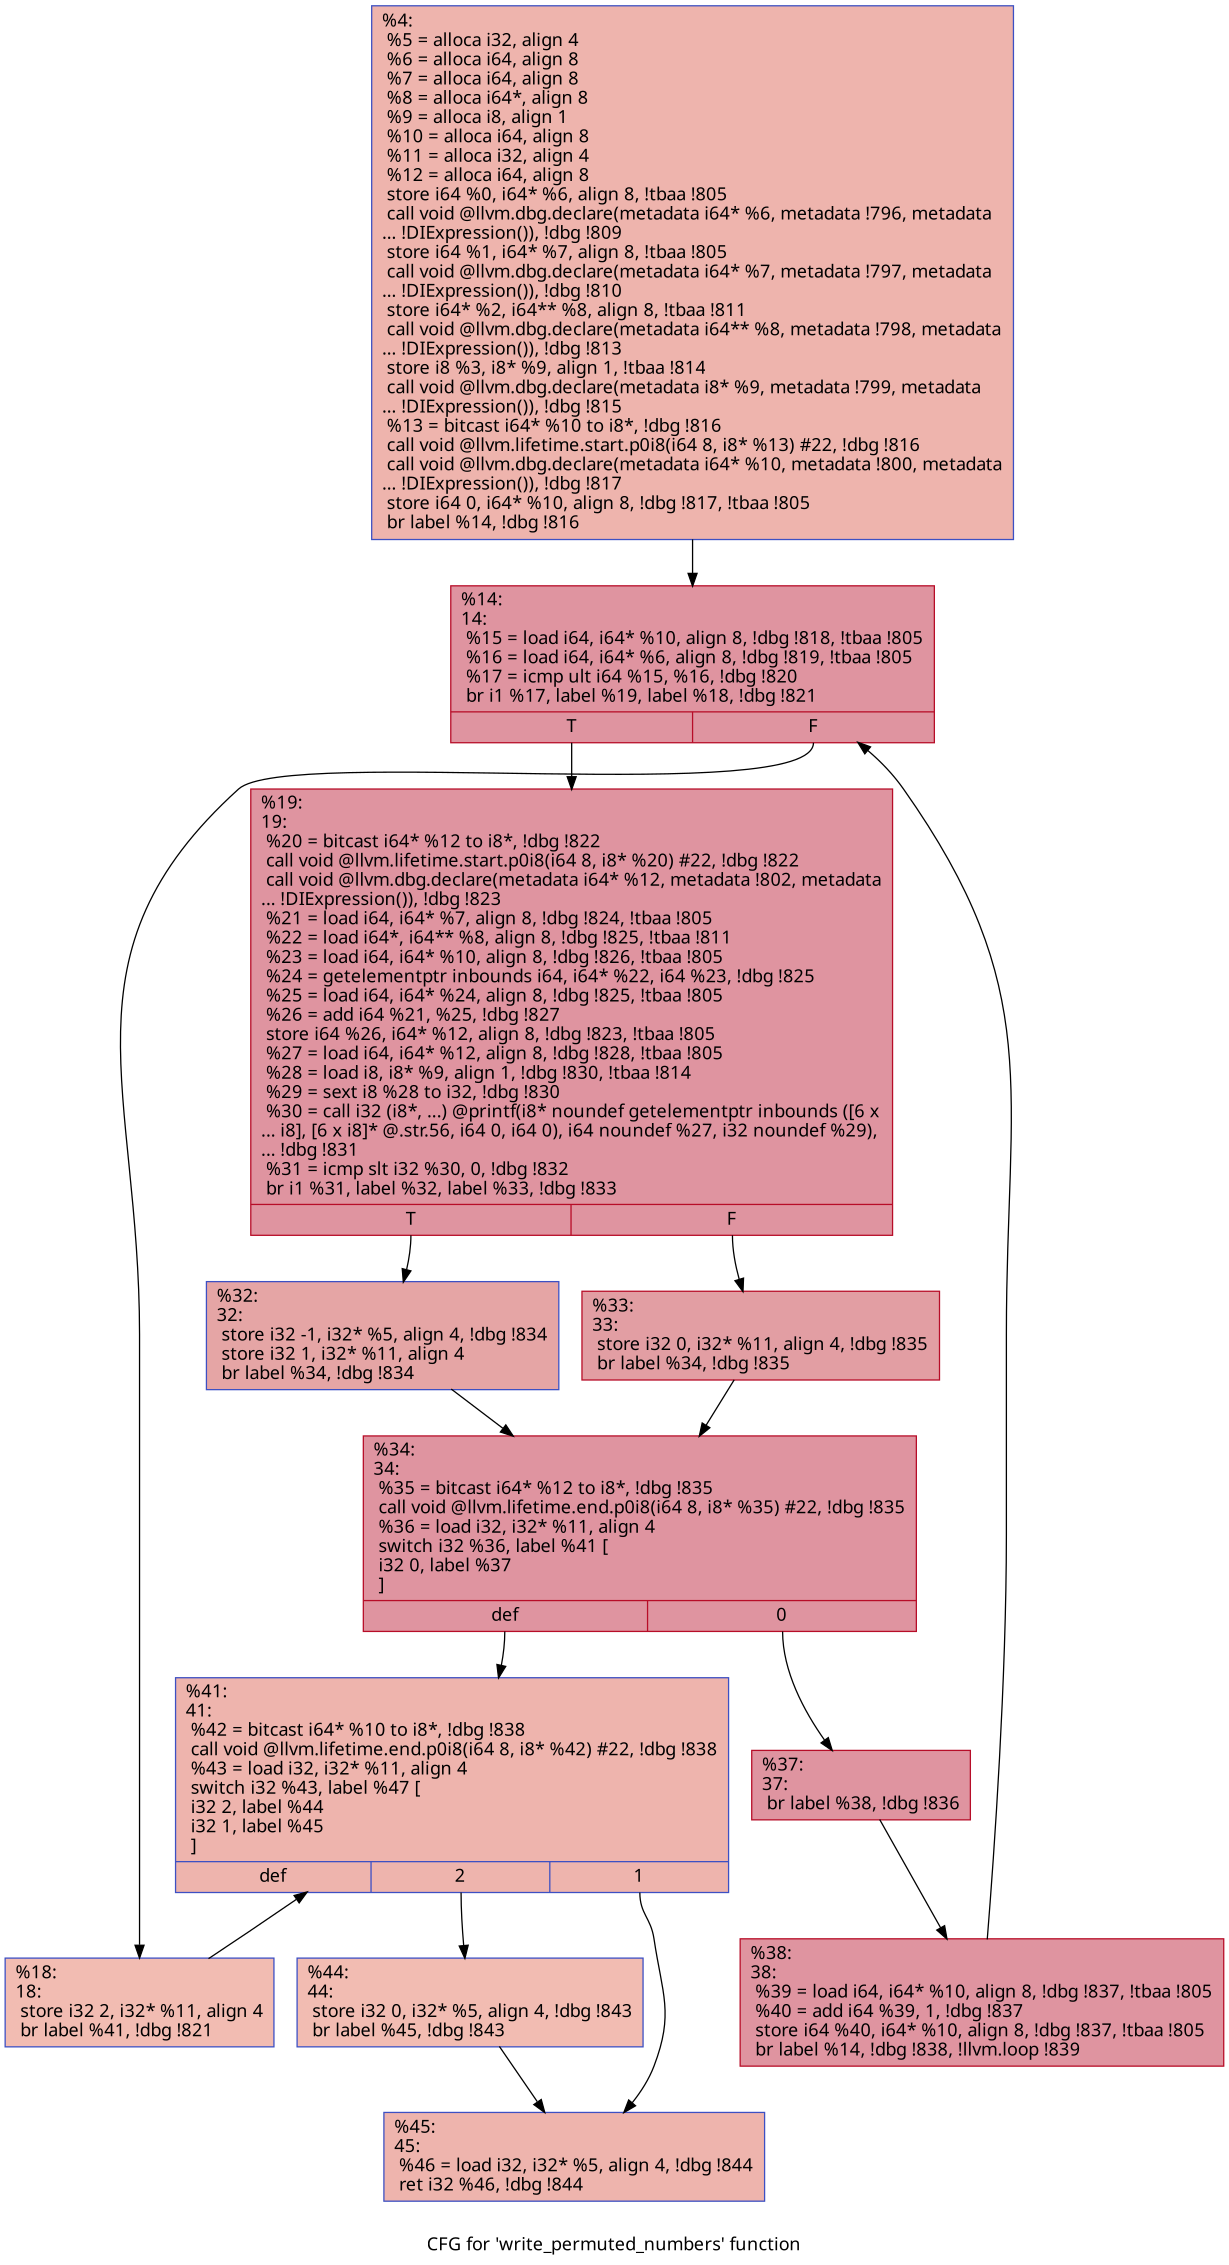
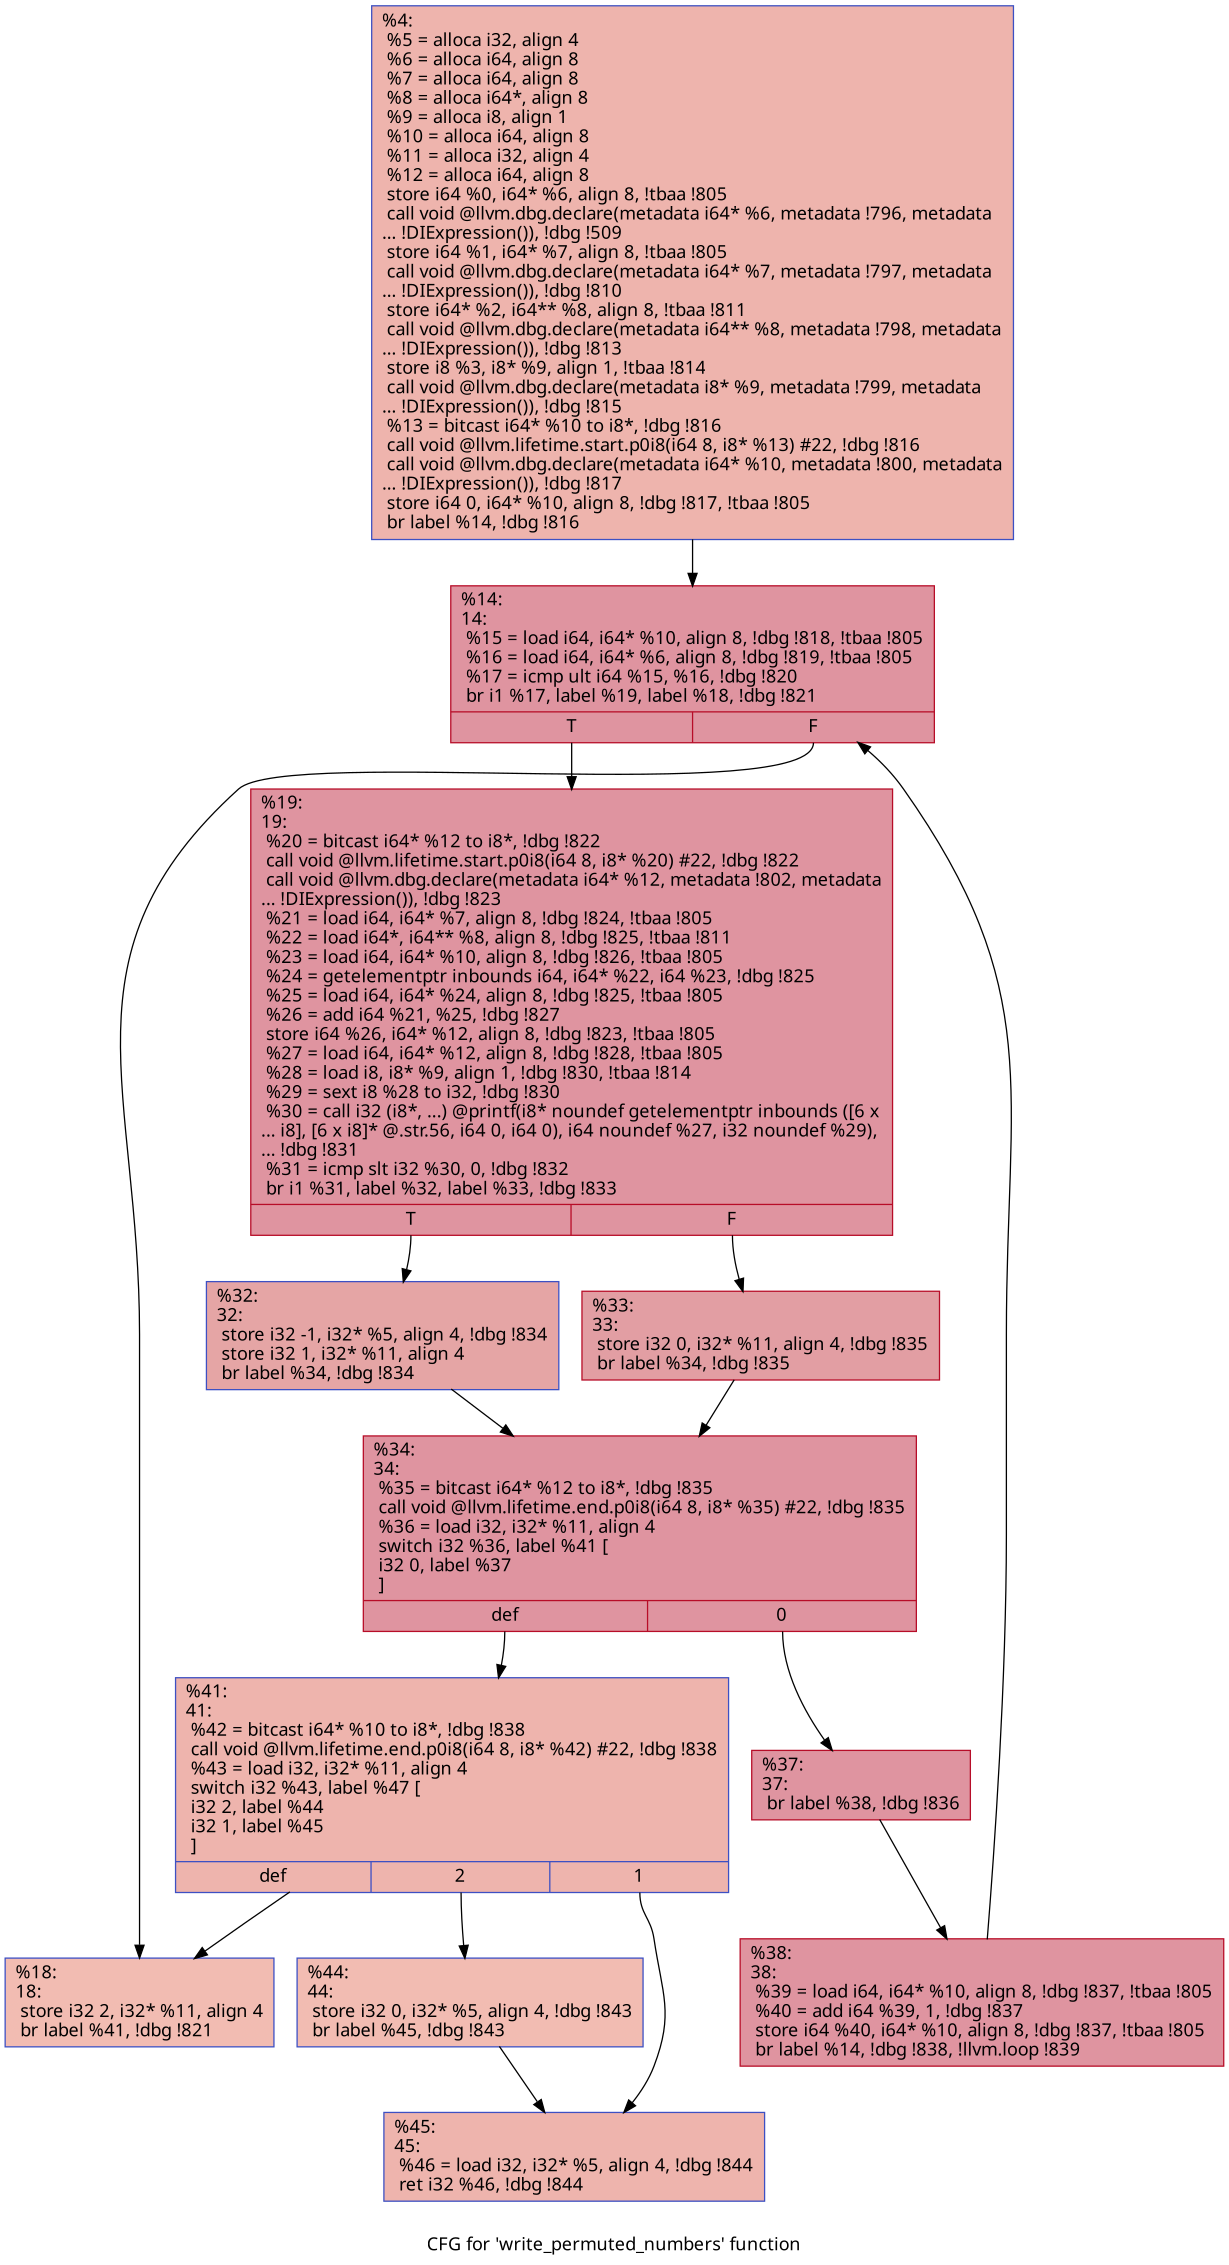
node "%4:": text "... !DIExpression()), !dbg !809" -> "... !DIExpression()), !dbg !509"
edge "%18:" -> "%41:": reversed
